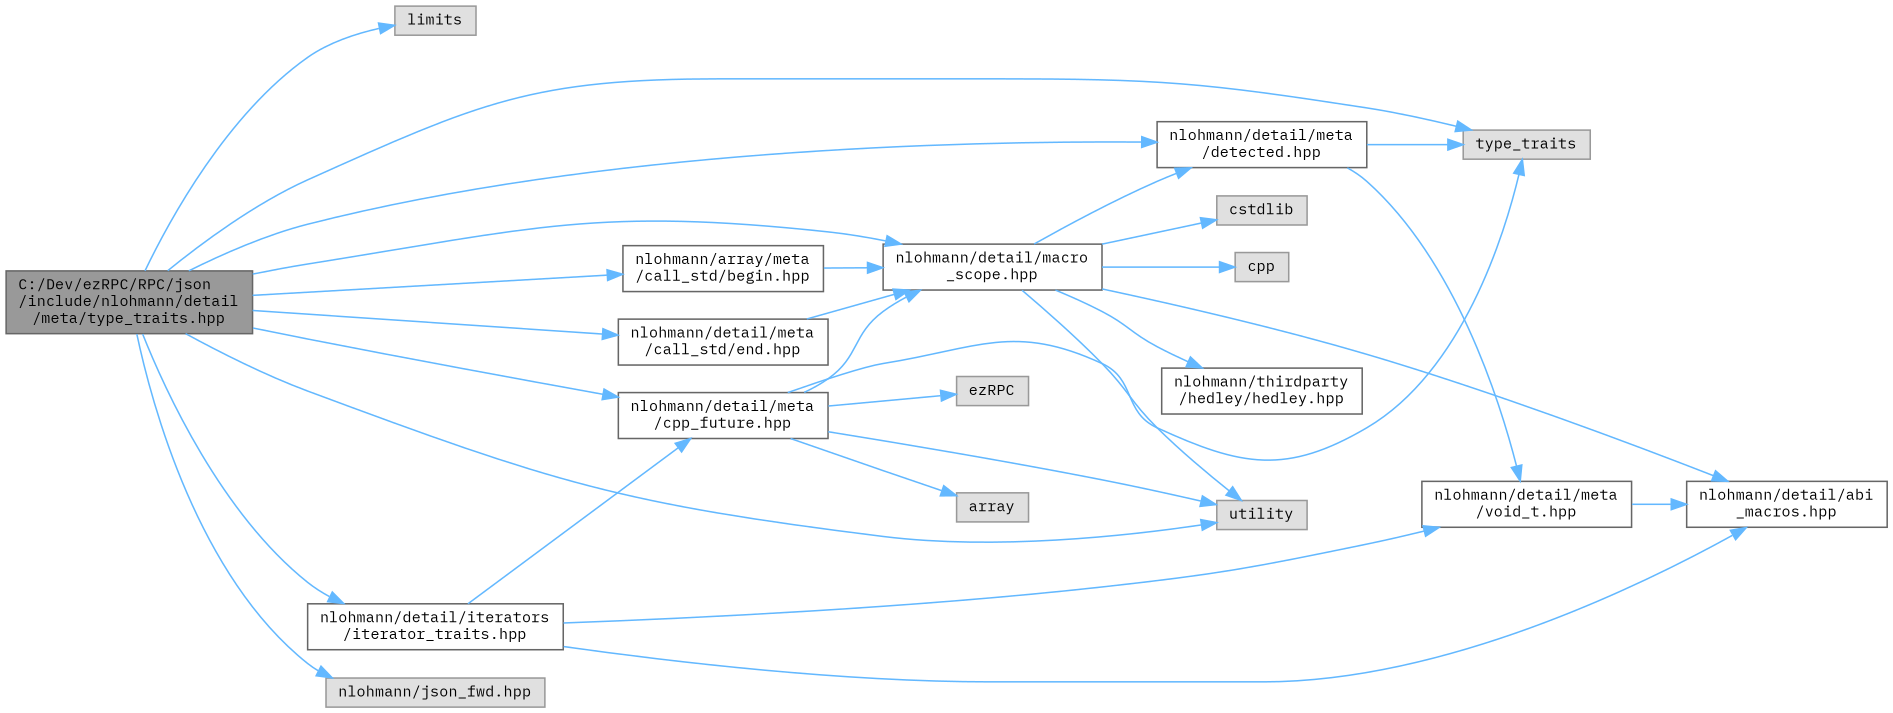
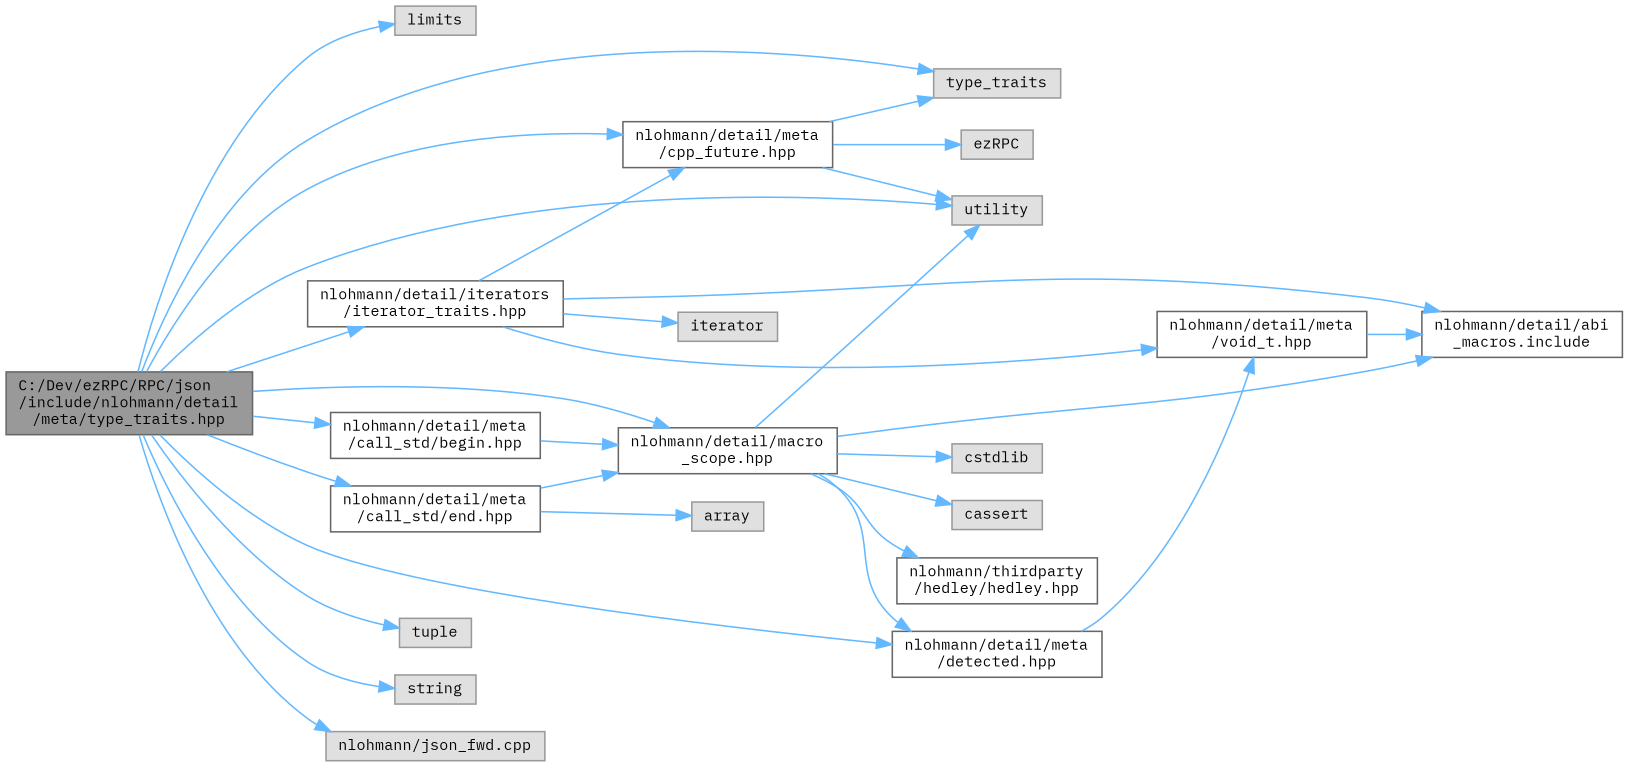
edge "nlohmann/detail/meta /detected.hpp" -> "type_traits": removed
node "cpp": label "cpp" -> "cassert"
node "nlohmann/array/meta /call_std/begin.hpp": label "nlohmann/array/meta /call_std/begin.hpp" -> "nlohmann/detail/meta /call_std/begin.hpp"
node "iterator": added
edge "nlohmann/detail/meta /cpp_future.hpp" -> "nlohmann/detail/macro _scope.hpp": removed
edge "nlohmann/detail/meta /cpp_future.hpp" -> "array": now "nlohmann/detail/meta /call_std/end.hpp" -> "array"
node "nlohmann/detail/abi _macros.hpp": label "nlohmann/detail/abi _macros.hpp" -> "nlohmann/detail/abi _macros.include"
node "tuple": added
node "string": added
node "nlohmann/json_fwd.hpp": label "nlohmann/json_fwd.hpp" -> "nlohmann/json_fwd.cpp"
